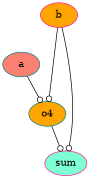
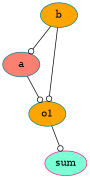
node "b": color deeppink -> teal
edge "b" -> "sum": now "b" -> "a"
node "o4": label "o4" -> "o1"
